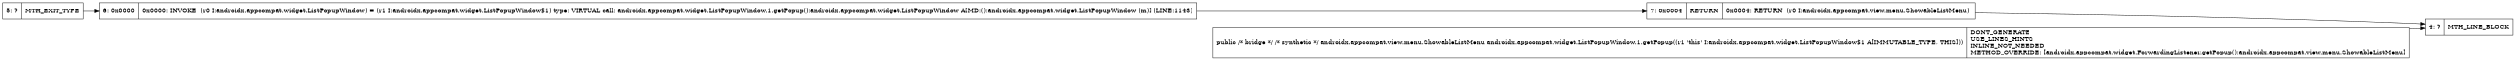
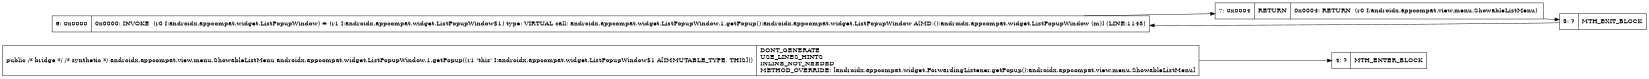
node "5: ?": text "MTH_EXIT_TYPE" -> "MTH_EXIT_BLOCK"
edge "7: 0x0004" -> "4: ?": now "7: 0x0004" -> "5: ?"
node "4: ?": text "MTH_LINE_BLOCK" -> "MTH_ENTER_BLOCK"
